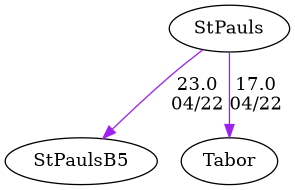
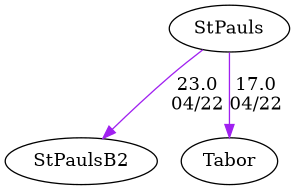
node "StPaulsB5": label "StPaulsB5" -> "StPaulsB2"
